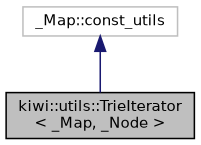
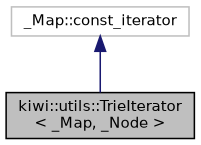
node "_Map::const_utils": label "_Map::const_utils" -> "_Map::const_iterator"
